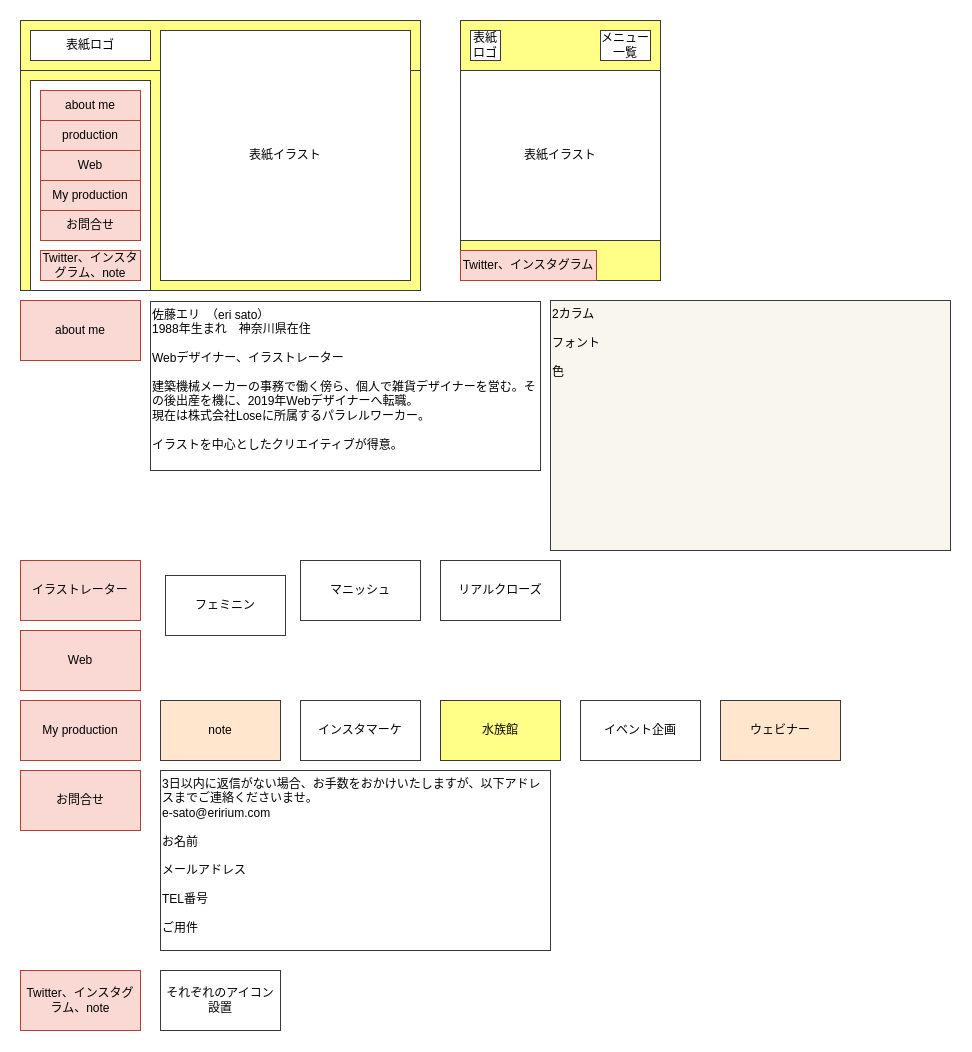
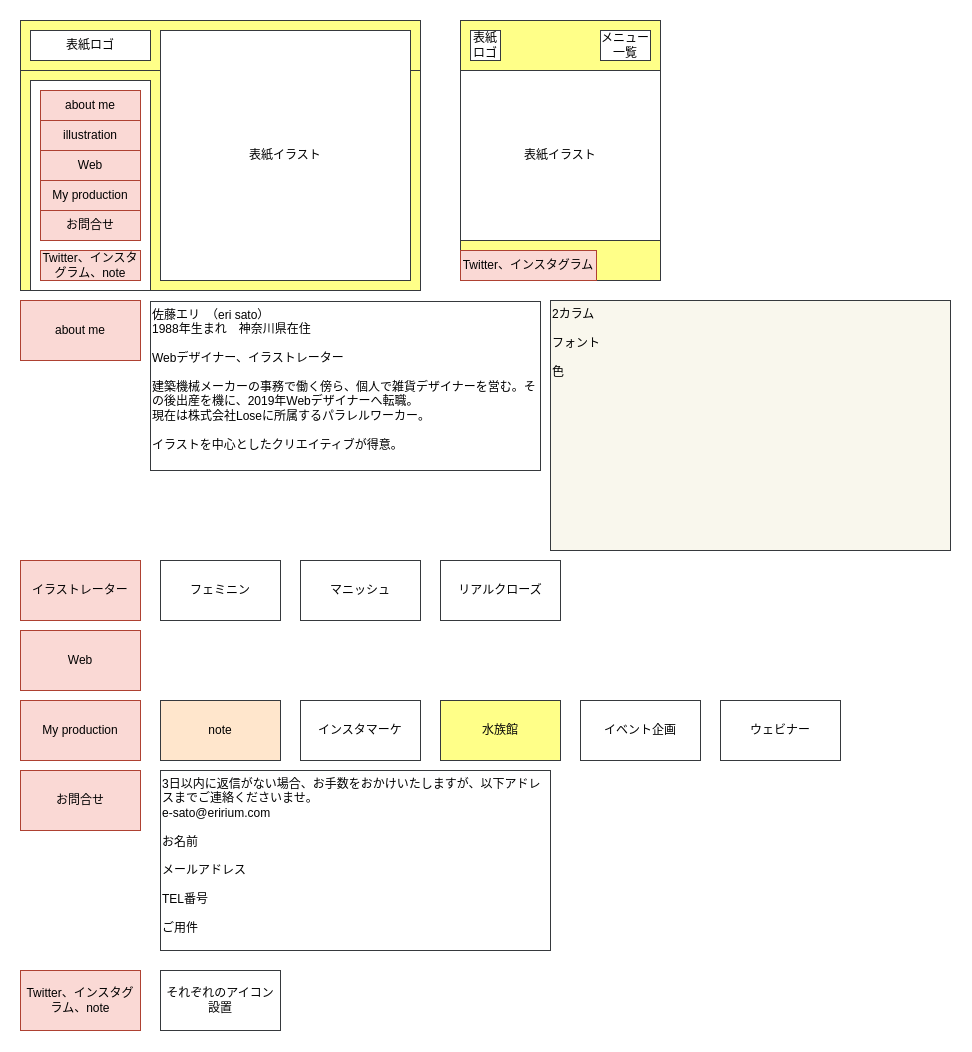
node "production": label "production" -> "illustration"
node "フェミニン": moved (226, 606) -> (221, 591)
node "ウェビナー": fillcolor #ffe6cc -> #ffffff
